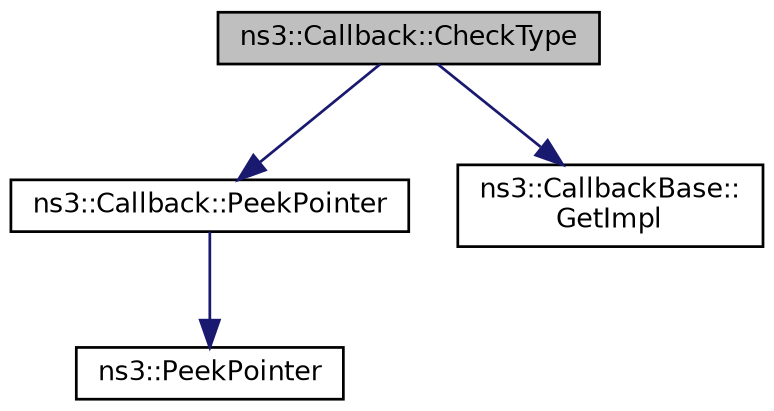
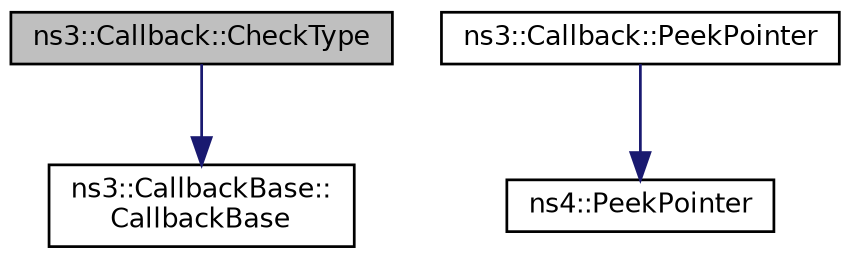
edge "ns3::Callback::CheckType" -> "ns3::Callback::PeekPointer": removed
node "ns3::CallbackBase:: GetImpl": label "ns3::CallbackBase:: GetImpl" -> "ns3::CallbackBase:: CallbackBase"
node "ns3::PeekPointer": label "ns3::PeekPointer" -> "ns4::PeekPointer"
